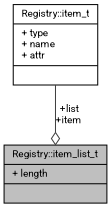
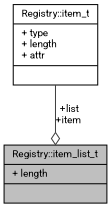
node "Registry::item_t": text "+ name" -> "+ length"
